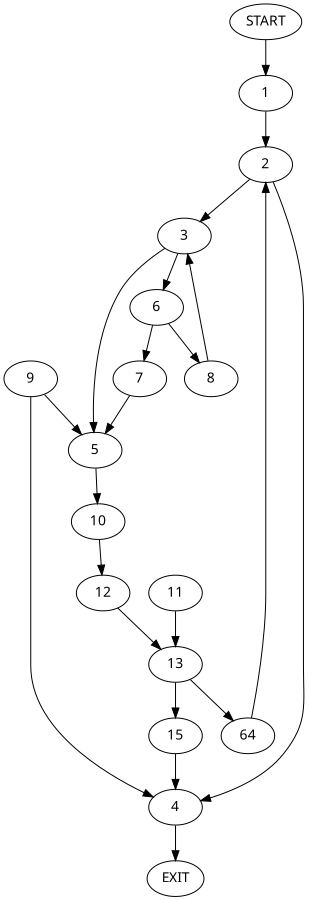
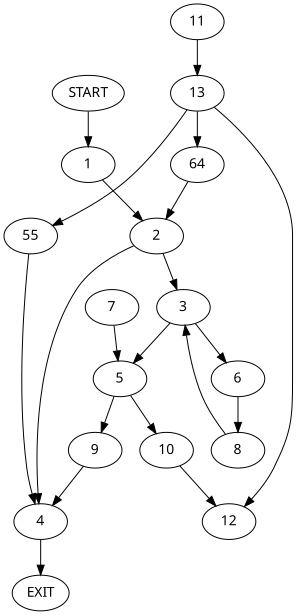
edge "6" -> "7": removed
edge "9" -> "5": reversed
edge "12" -> "13": reversed
node "15": label "15" -> "55"
